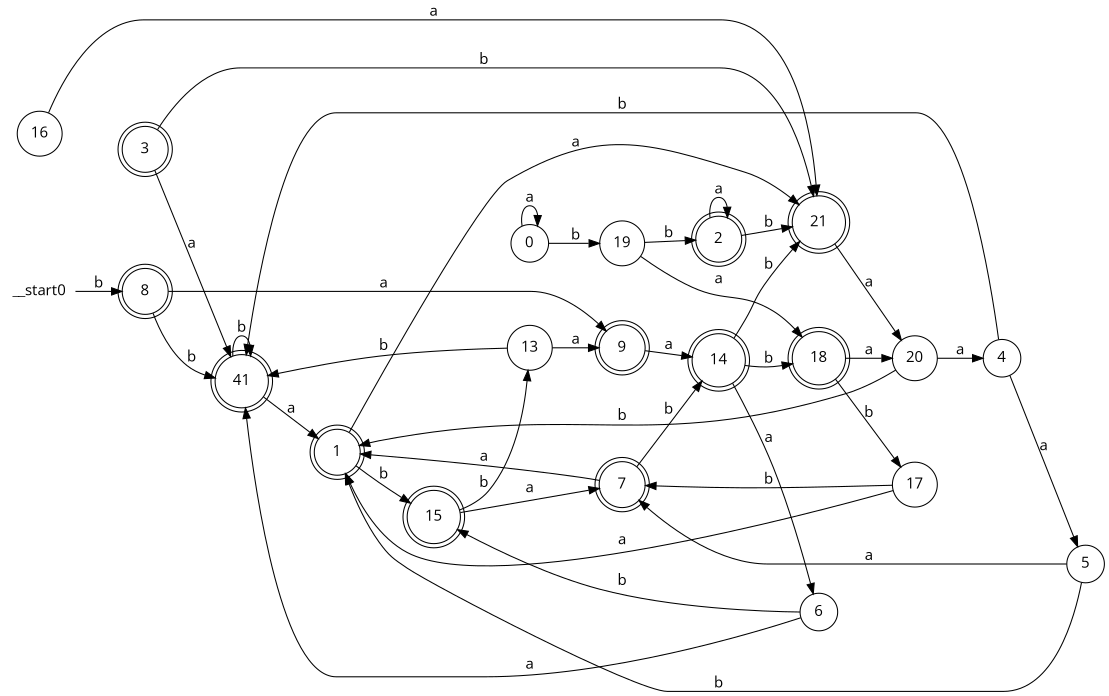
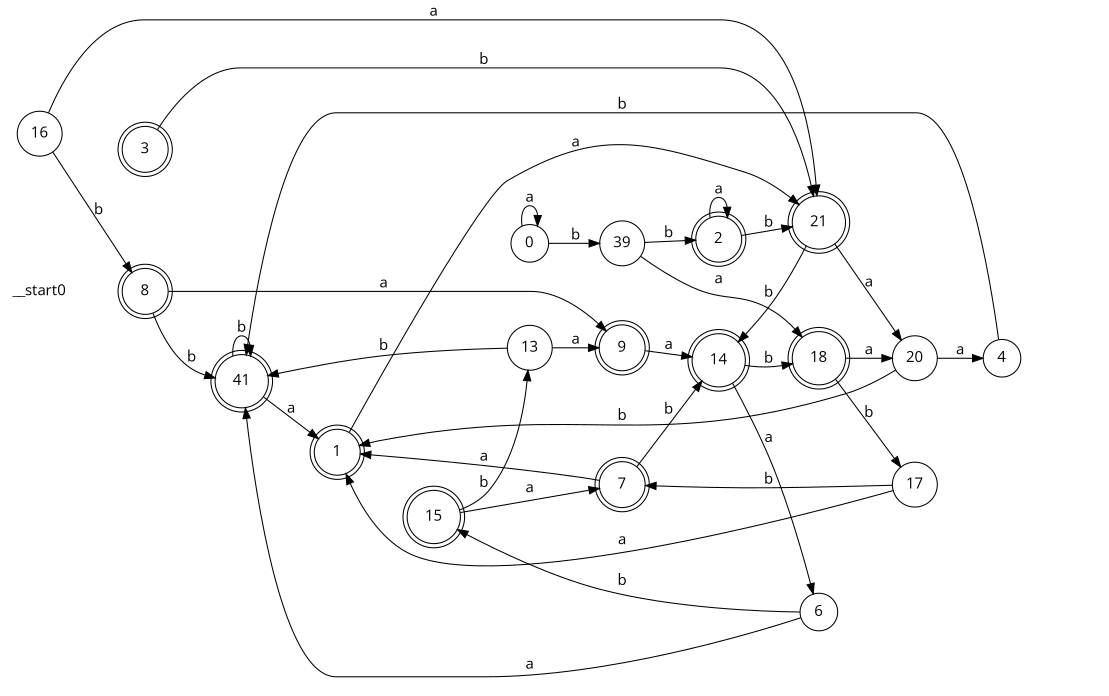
node "19": label "19" -> "39"
edge "3" -> "41": removed, label "a"
edge "__start0" -> "8": now "16" -> "8"
edge "14" -> "21": reversed
edge "1" -> "15": removed, label "b"
node "5": removed
